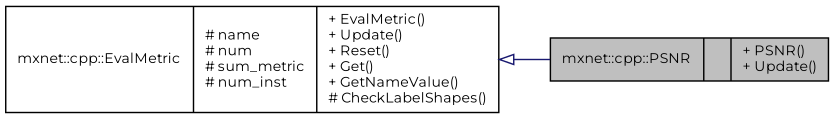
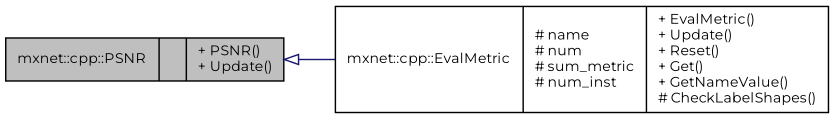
edge "mxnet::cpp::PSNR" -> "mxnet::cpp::EvalMetric": reversed
